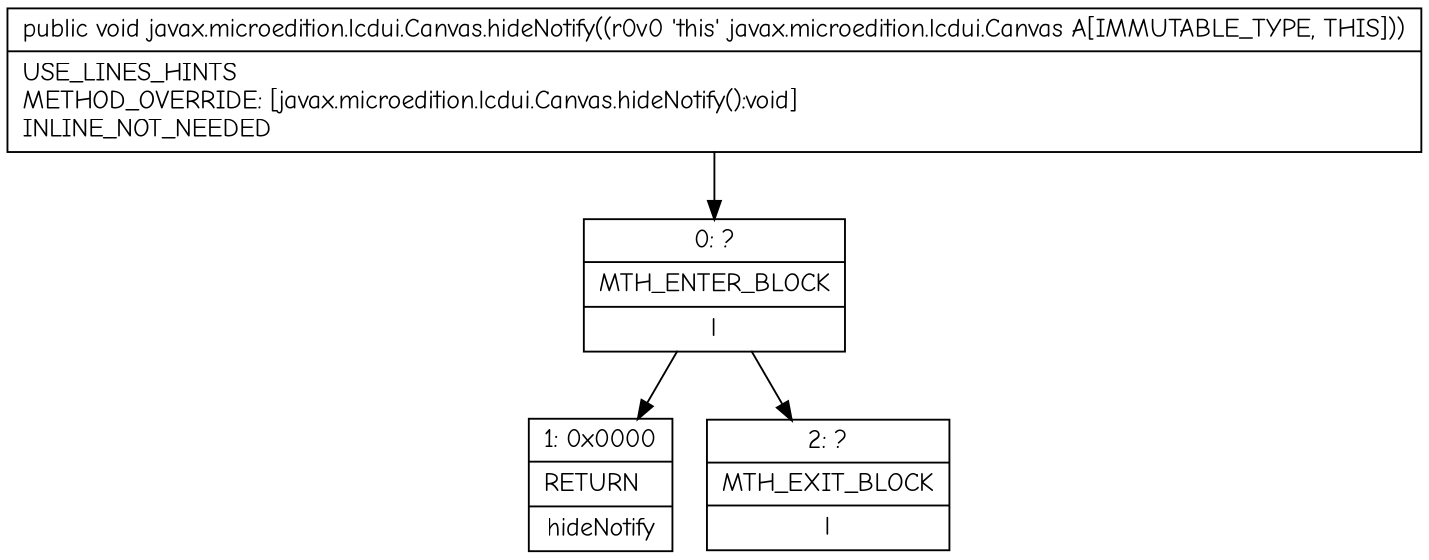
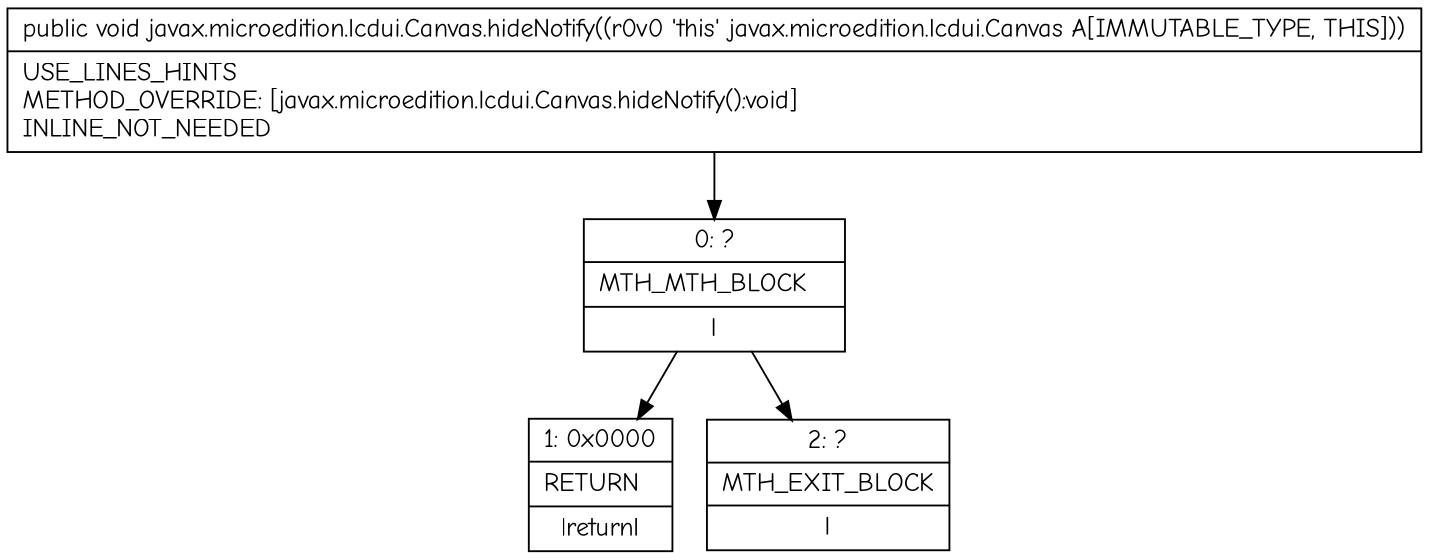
node "0: ?": text "MTH_ENTER_BLOCK" -> "MTH_MTH_BLOCK"
node "1: 0x0000": text "hideNotify" -> "lreturnl"
